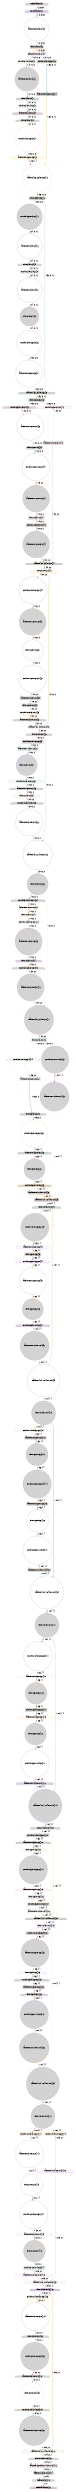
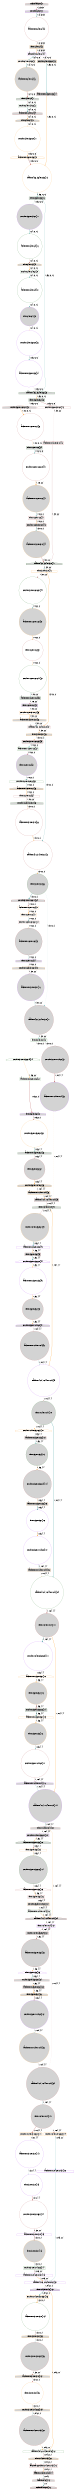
edge "batch_norm_IW256_OW256_#12" -> "__iadd___IW[256, 256]_OW256_#15": label "(1, 256, 4, 4)" -> "(1, 256, 16, 16)"
